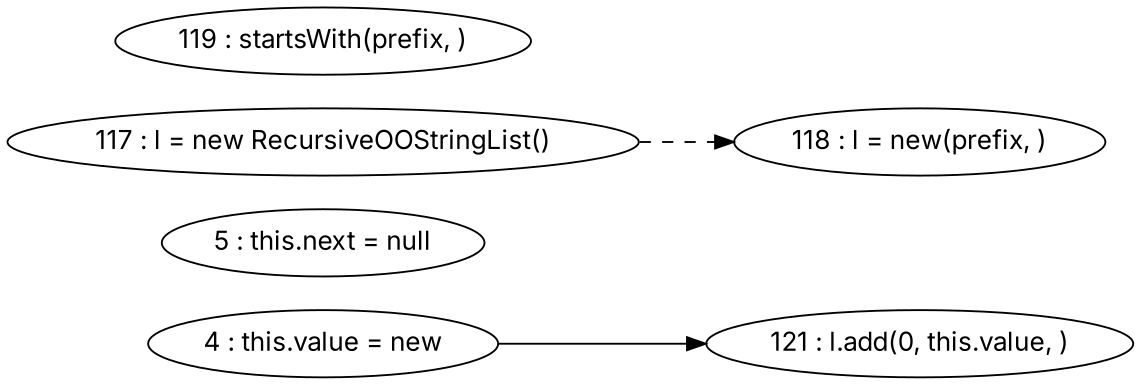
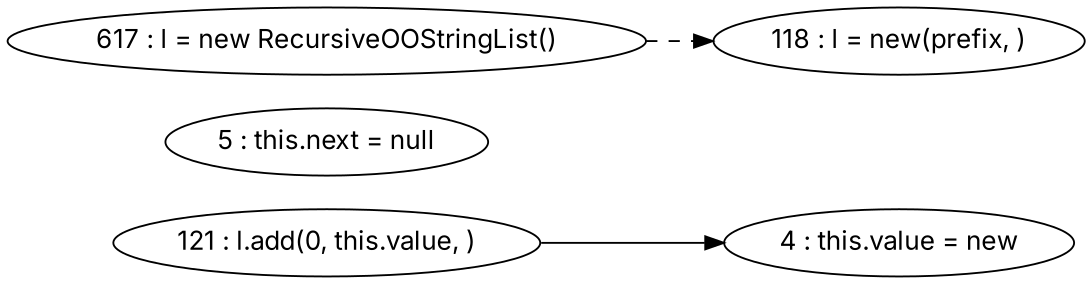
node "119 : startsWith(prefix, )": removed
node "117 : l = new RecursiveOOStringList()": label "117 : l = new RecursiveOOStringList()" -> "617 : l = new RecursiveOOStringList()"
edge "4 : this.value = new" -> "121 : l.add(0, this.value, )": reversed
